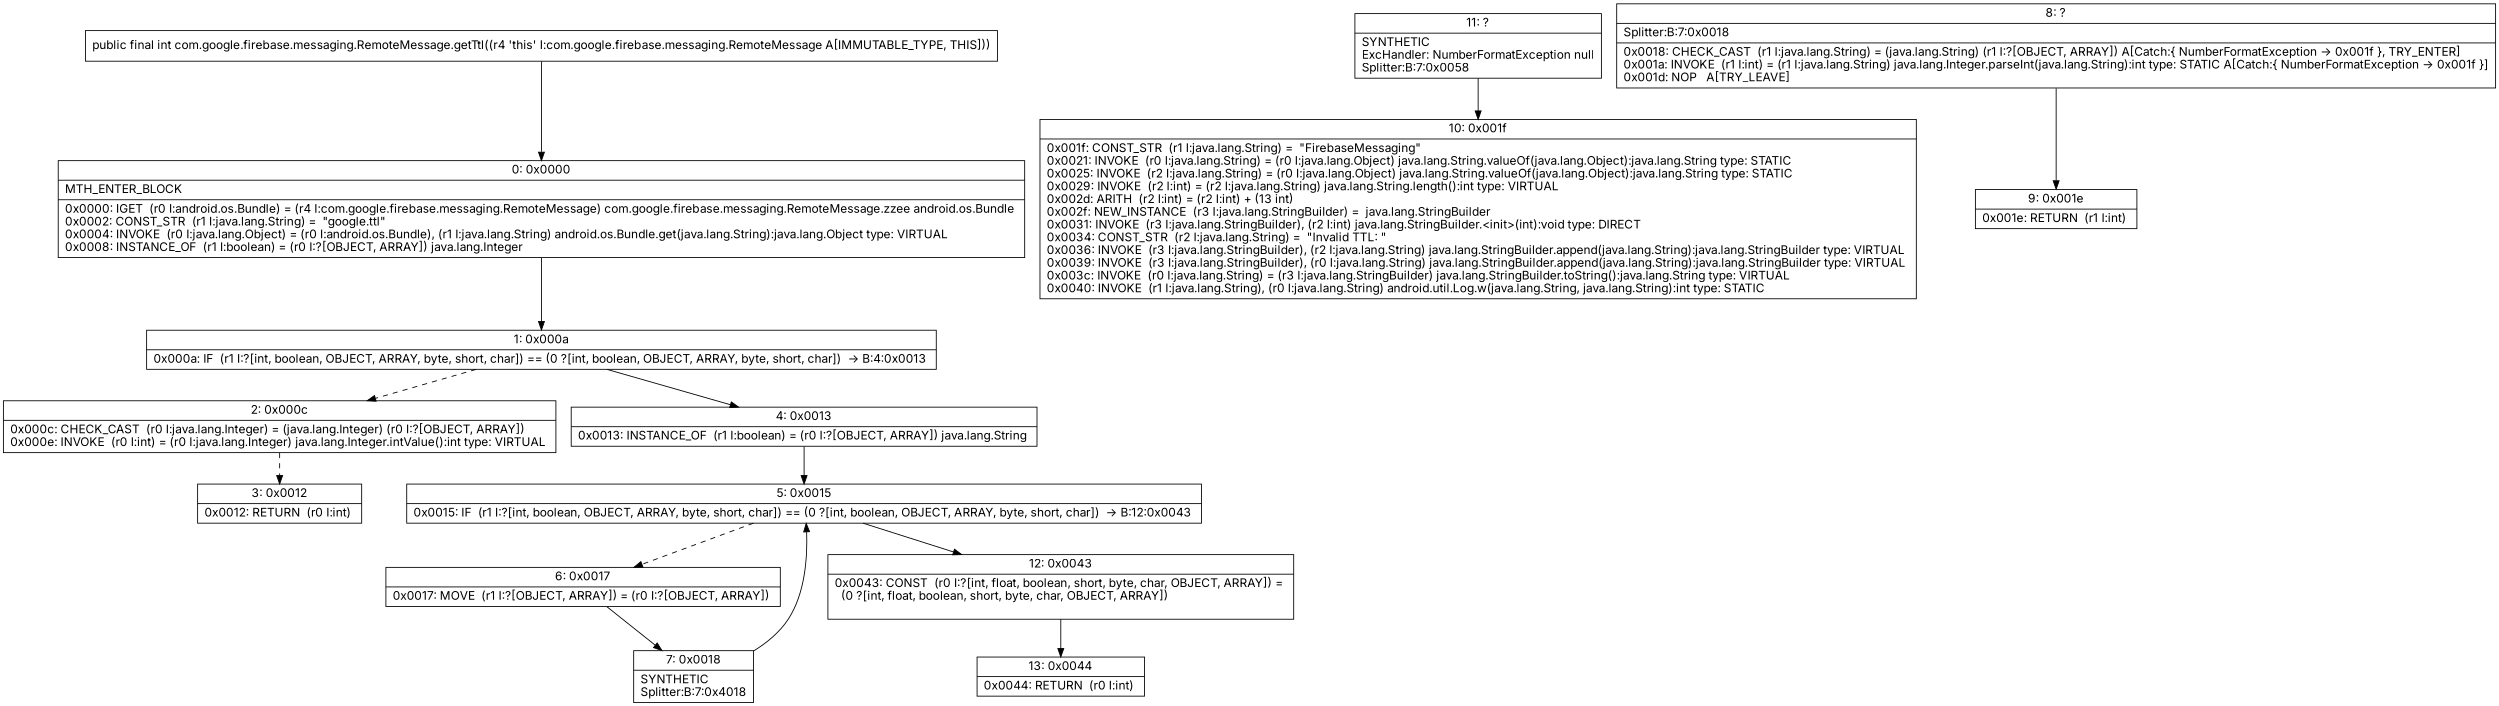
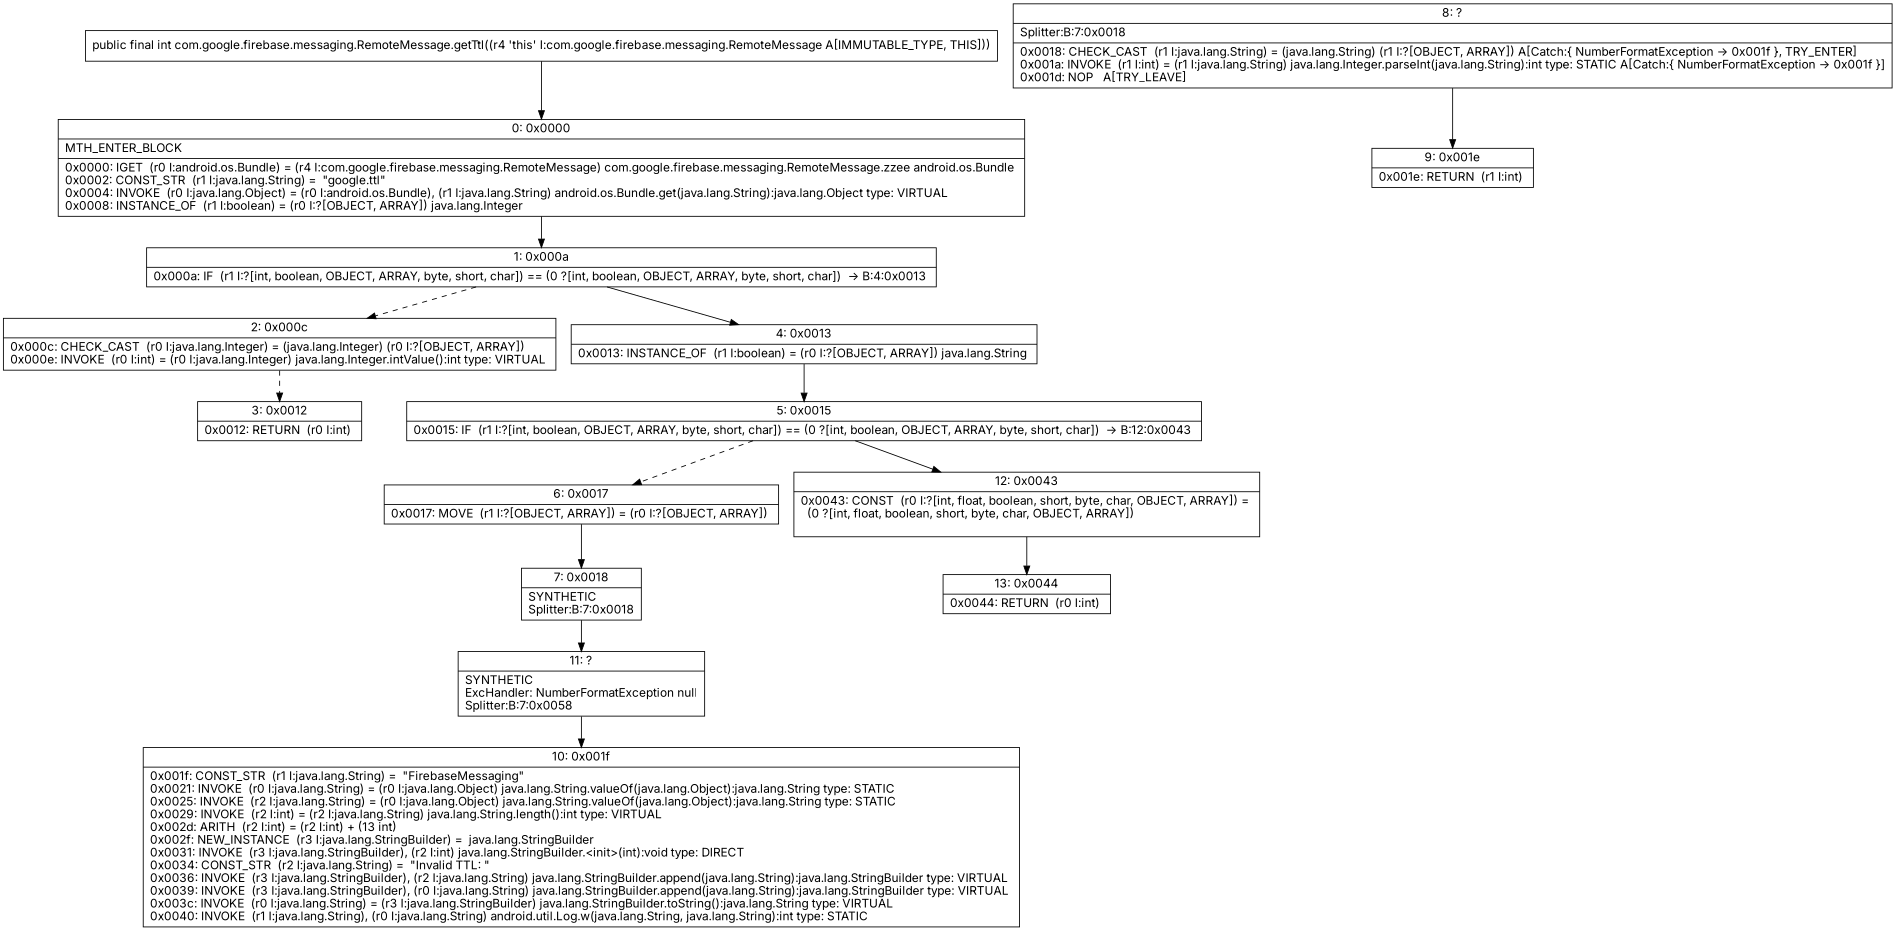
edge "7: 0x0018" -> "5: 0x0015": now "7: 0x0018" -> "11: ?"
node "7: 0x0018": text "Splitter:B:7:0x4018" -> "Splitter:B:7:0x0018"
